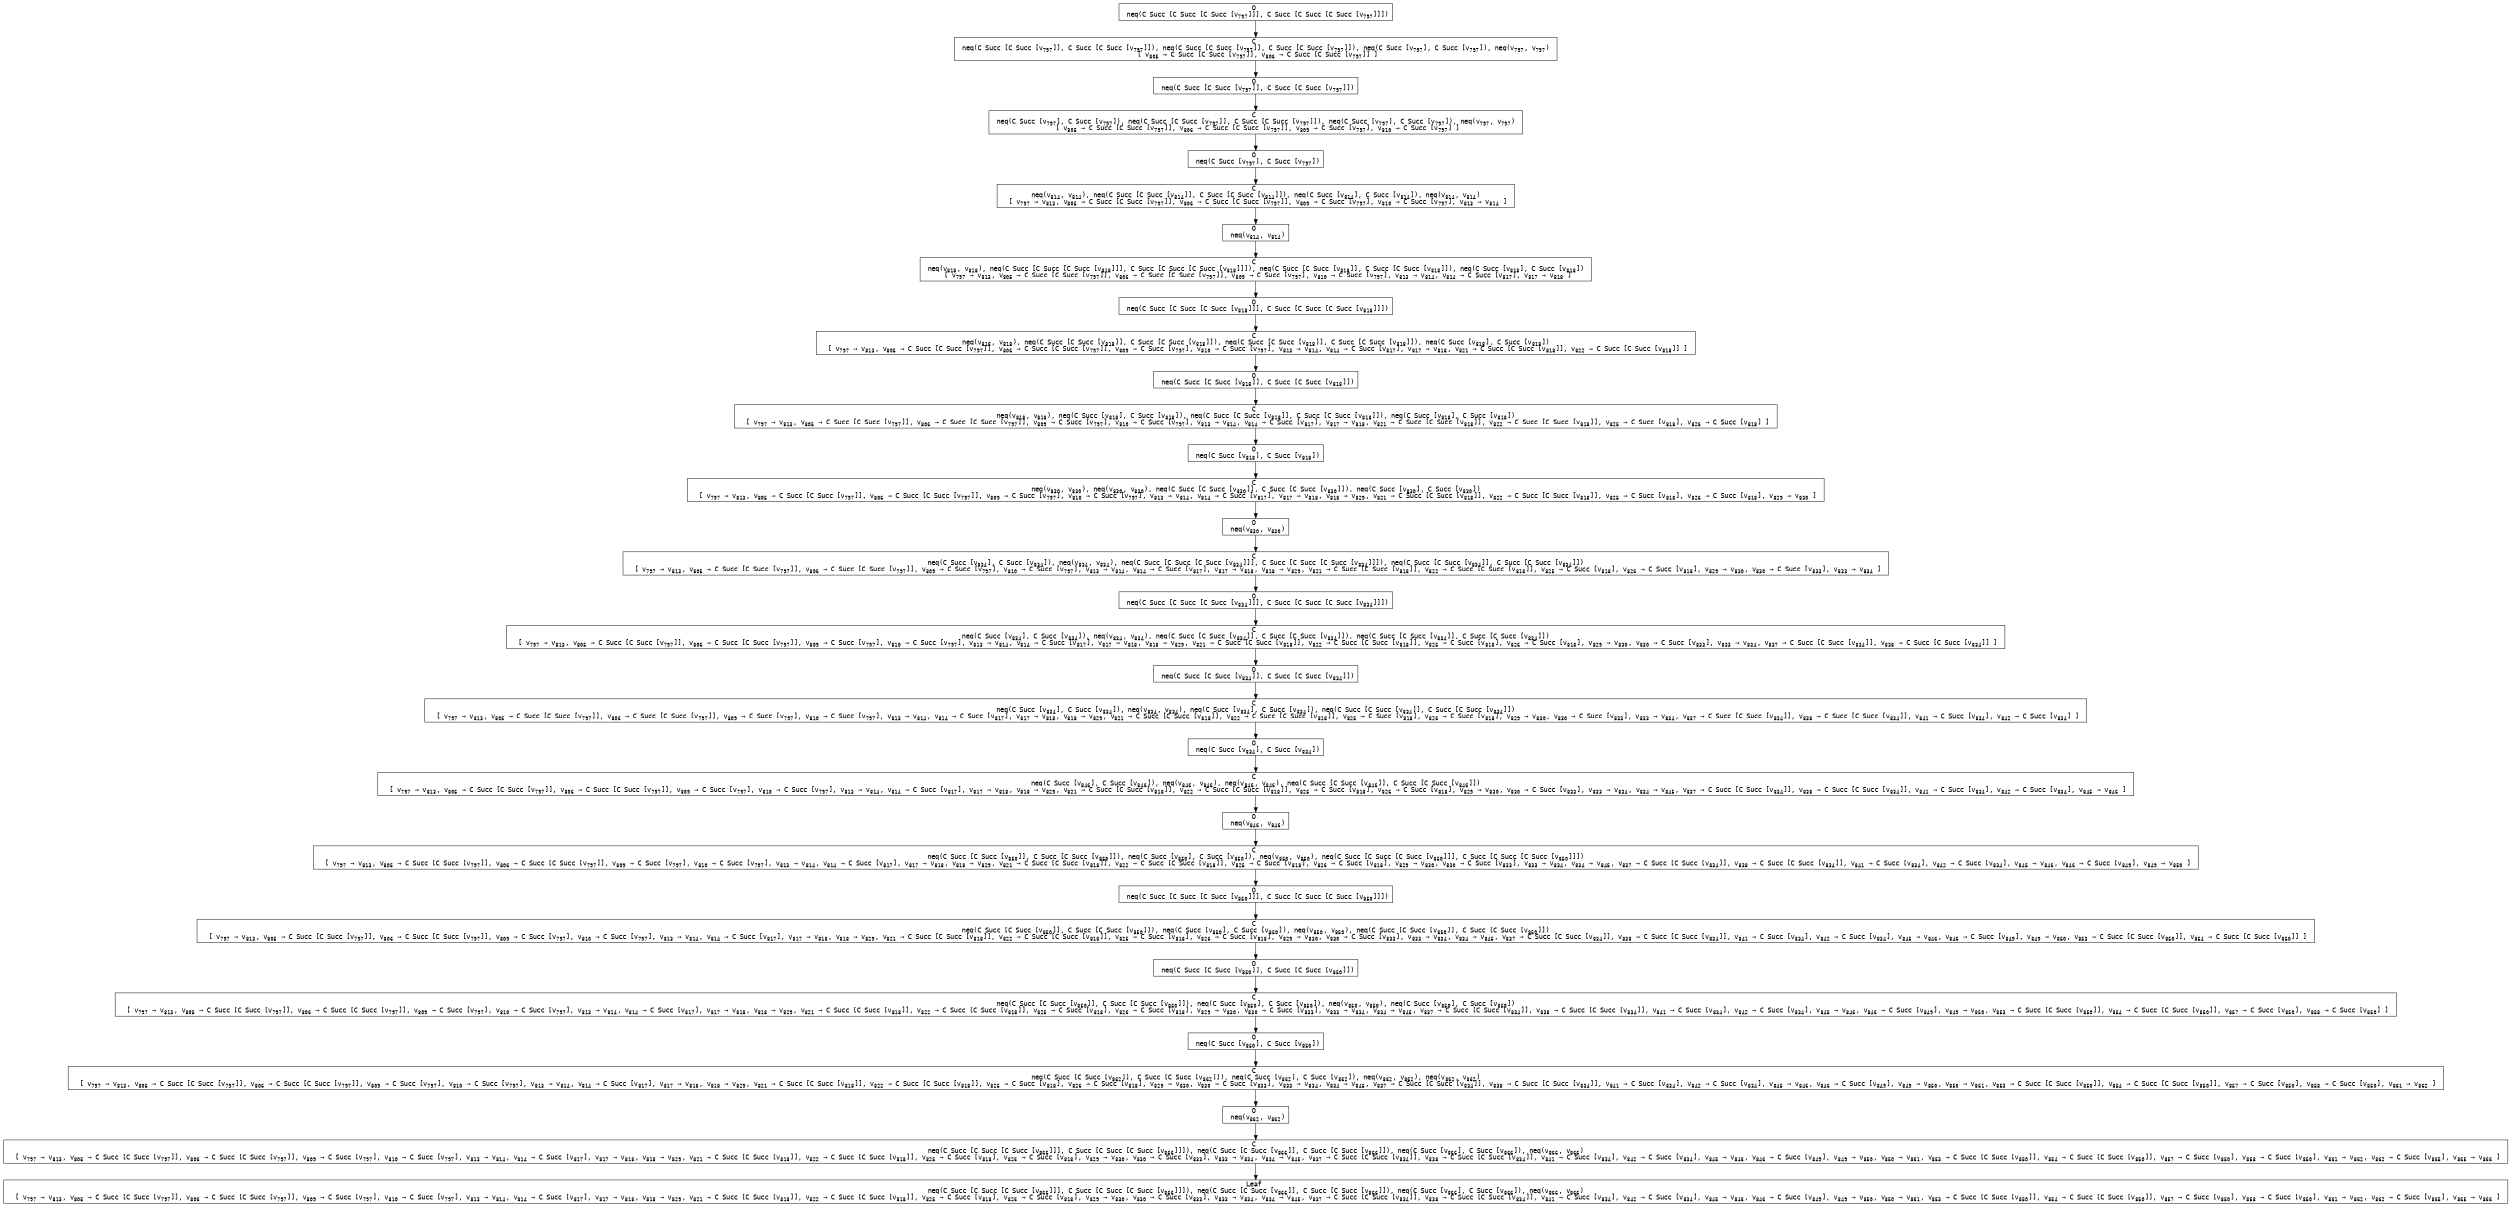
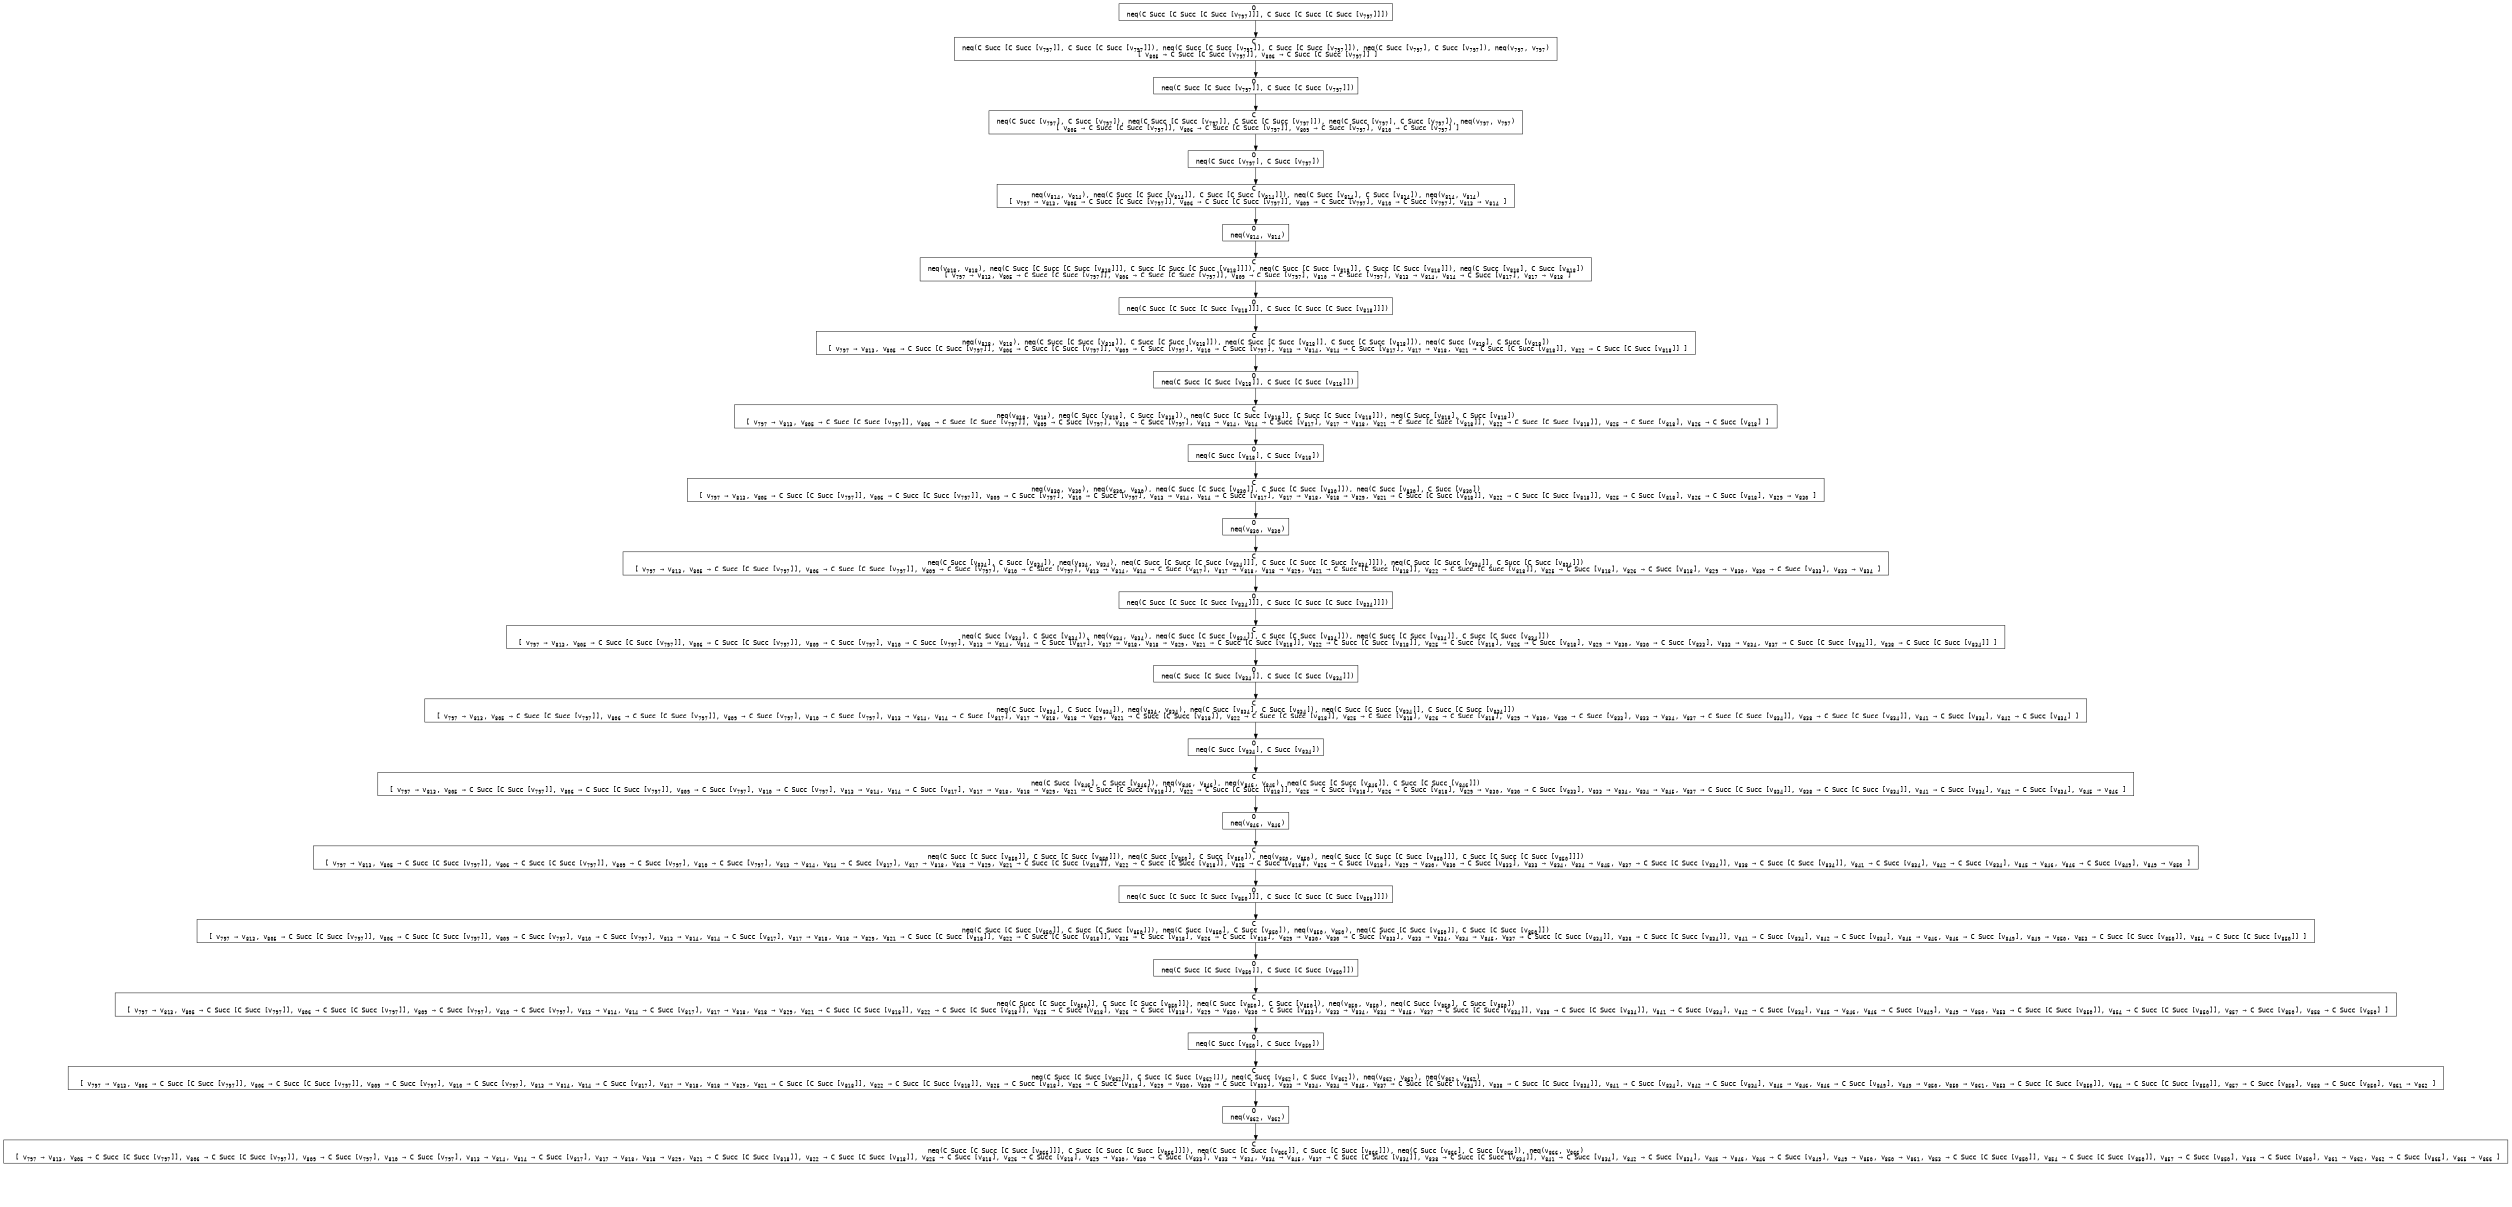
node "Leaf": removed
